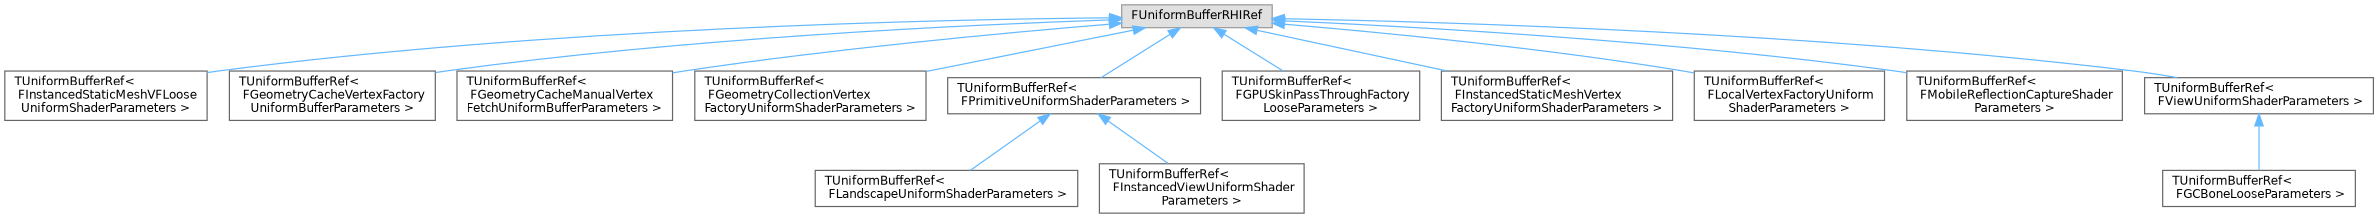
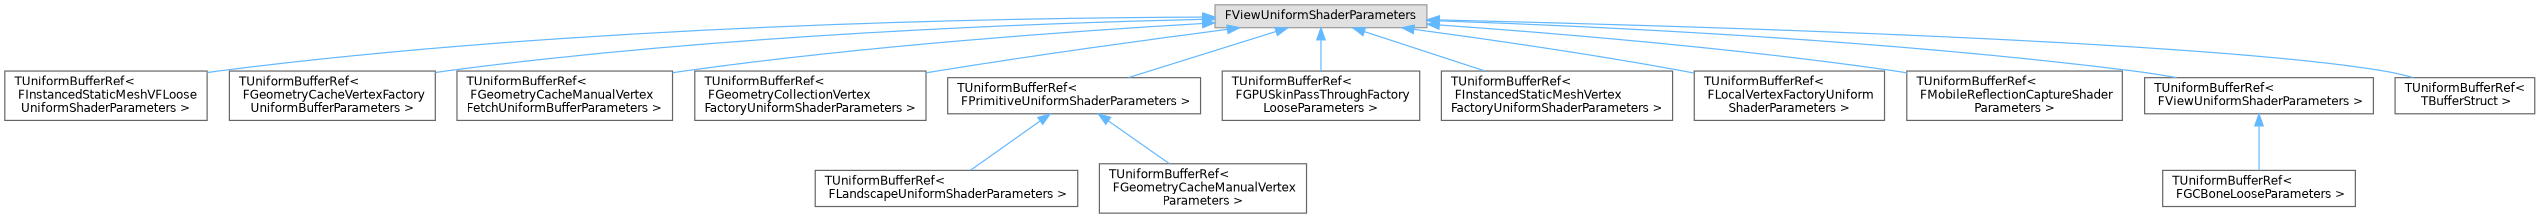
node "FUniformBufferRHIRef": label "FUniformBufferRHIRef" -> "FViewUniformShaderParameters"
node "TUniformBufferRef< TBufferStruct >": added
node "TUniformBufferRef< FInstancedViewUniformShader Parameters >": label "TUniformBufferRef< FInstancedViewUniformShader Parameters >" -> "TUniformBufferRef< FGeometryCacheManualVertex Parameters >"
